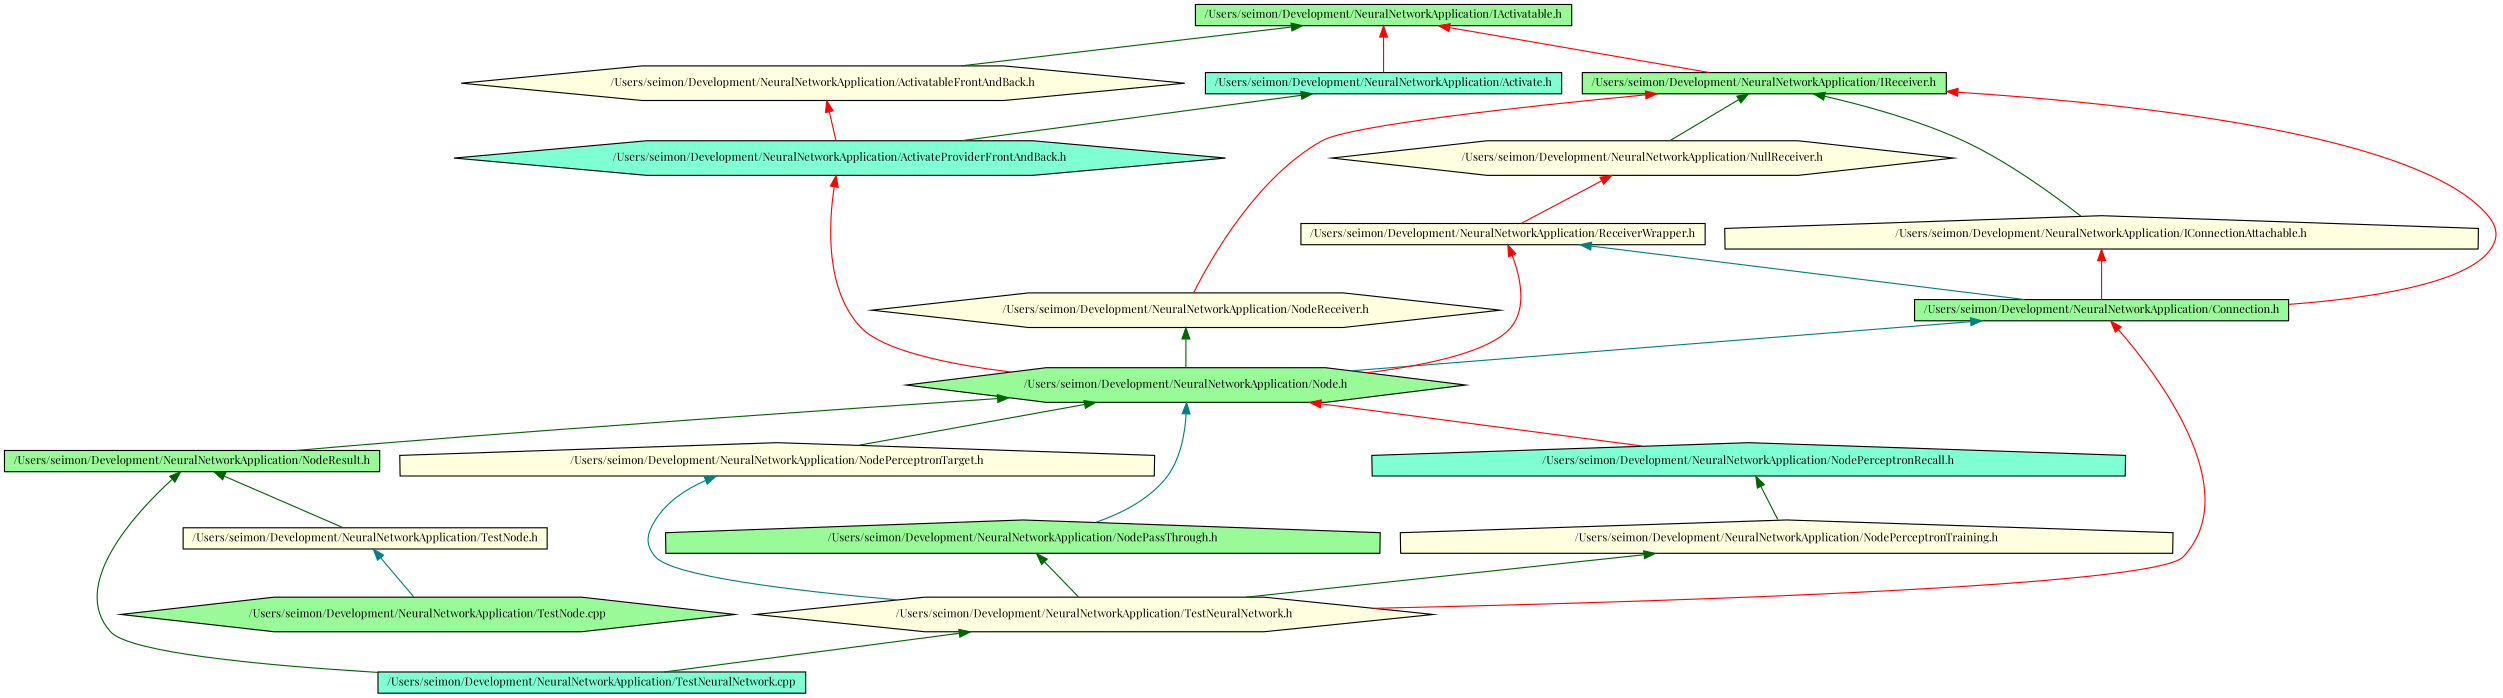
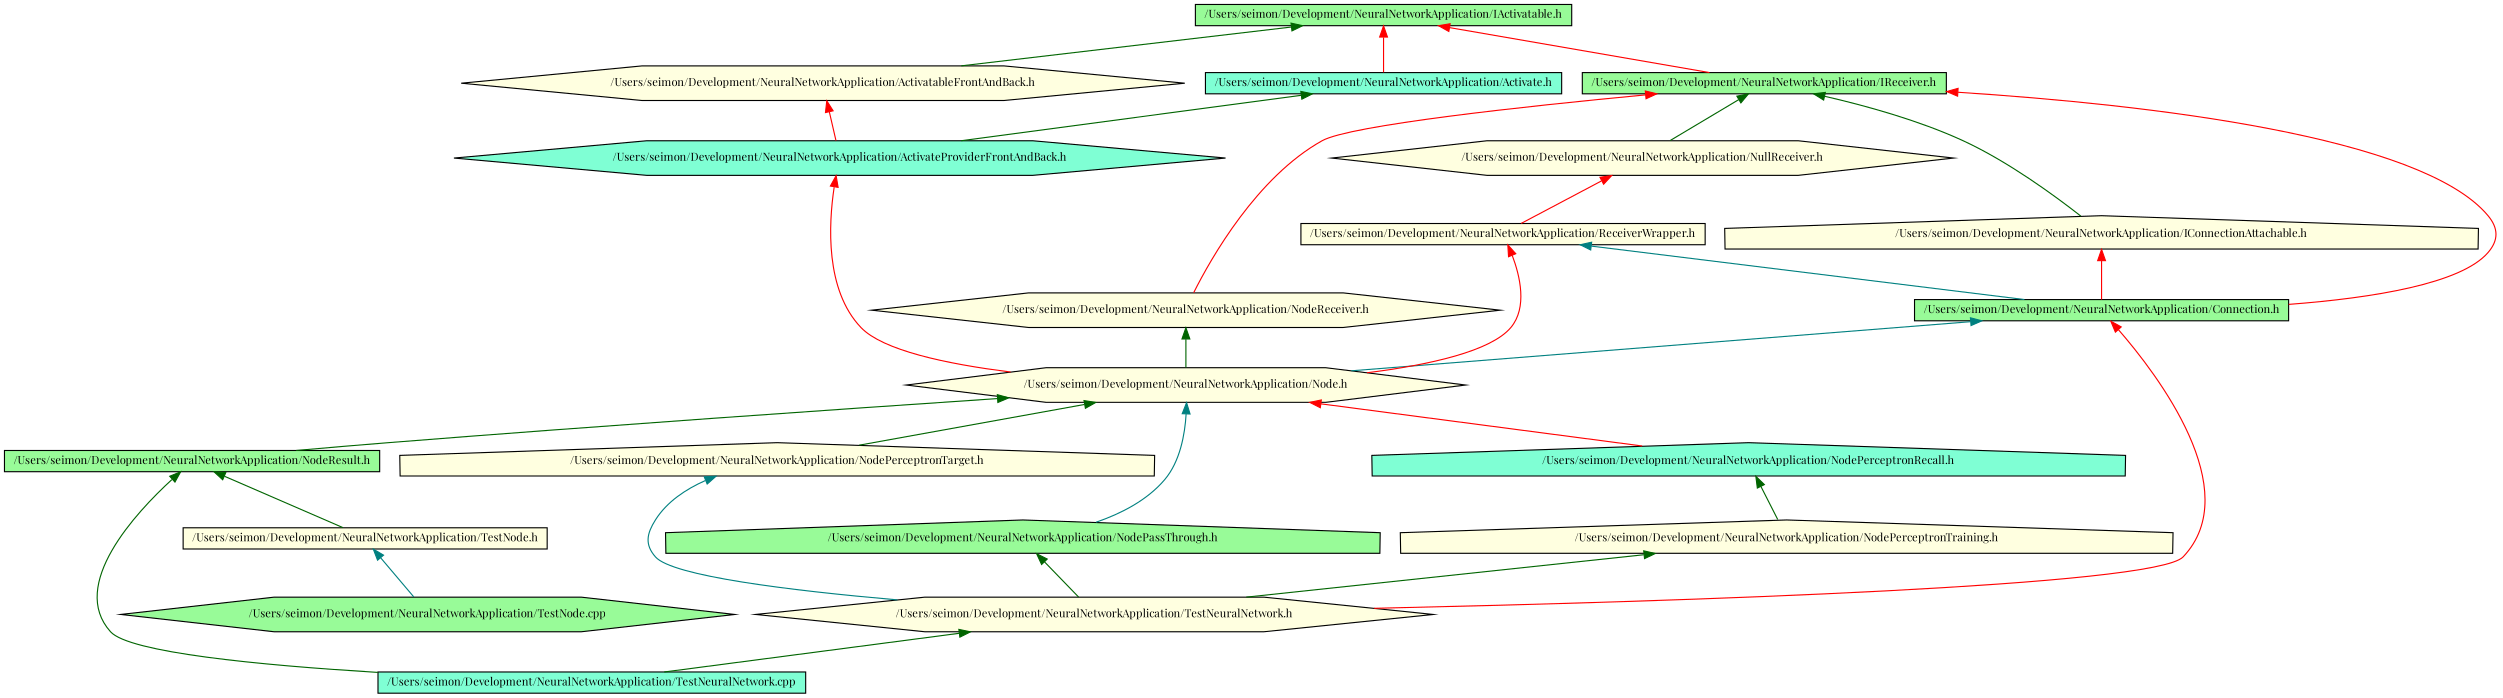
node "/Users/seimon/Development/NeuralNetworkApplication/Node.h": fillcolor palegreen -> lightyellow
